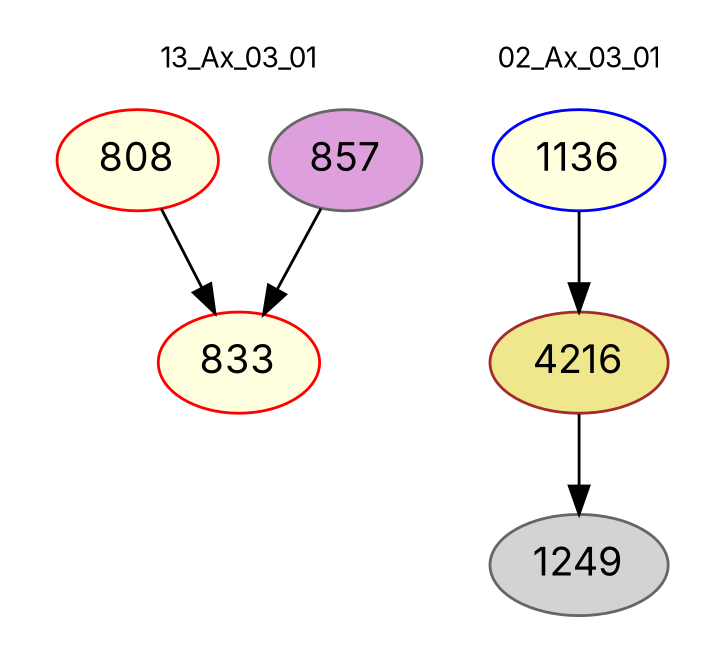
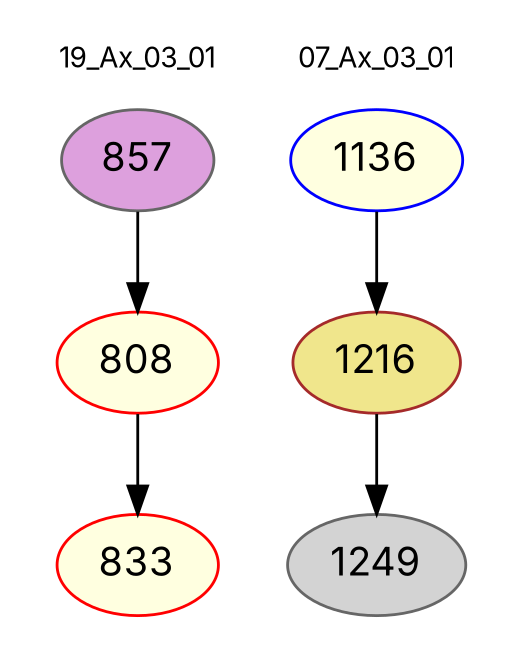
cluster "13_Ax_03_01": label "13_Ax_03_01" -> "19_Ax_03_01"
cluster "02_Ax_03_01": label "02_Ax_03_01" -> "07_Ax_03_01"
edge "857" -> "833": now "857" -> "808"
node "4216": label "4216" -> "1216"
